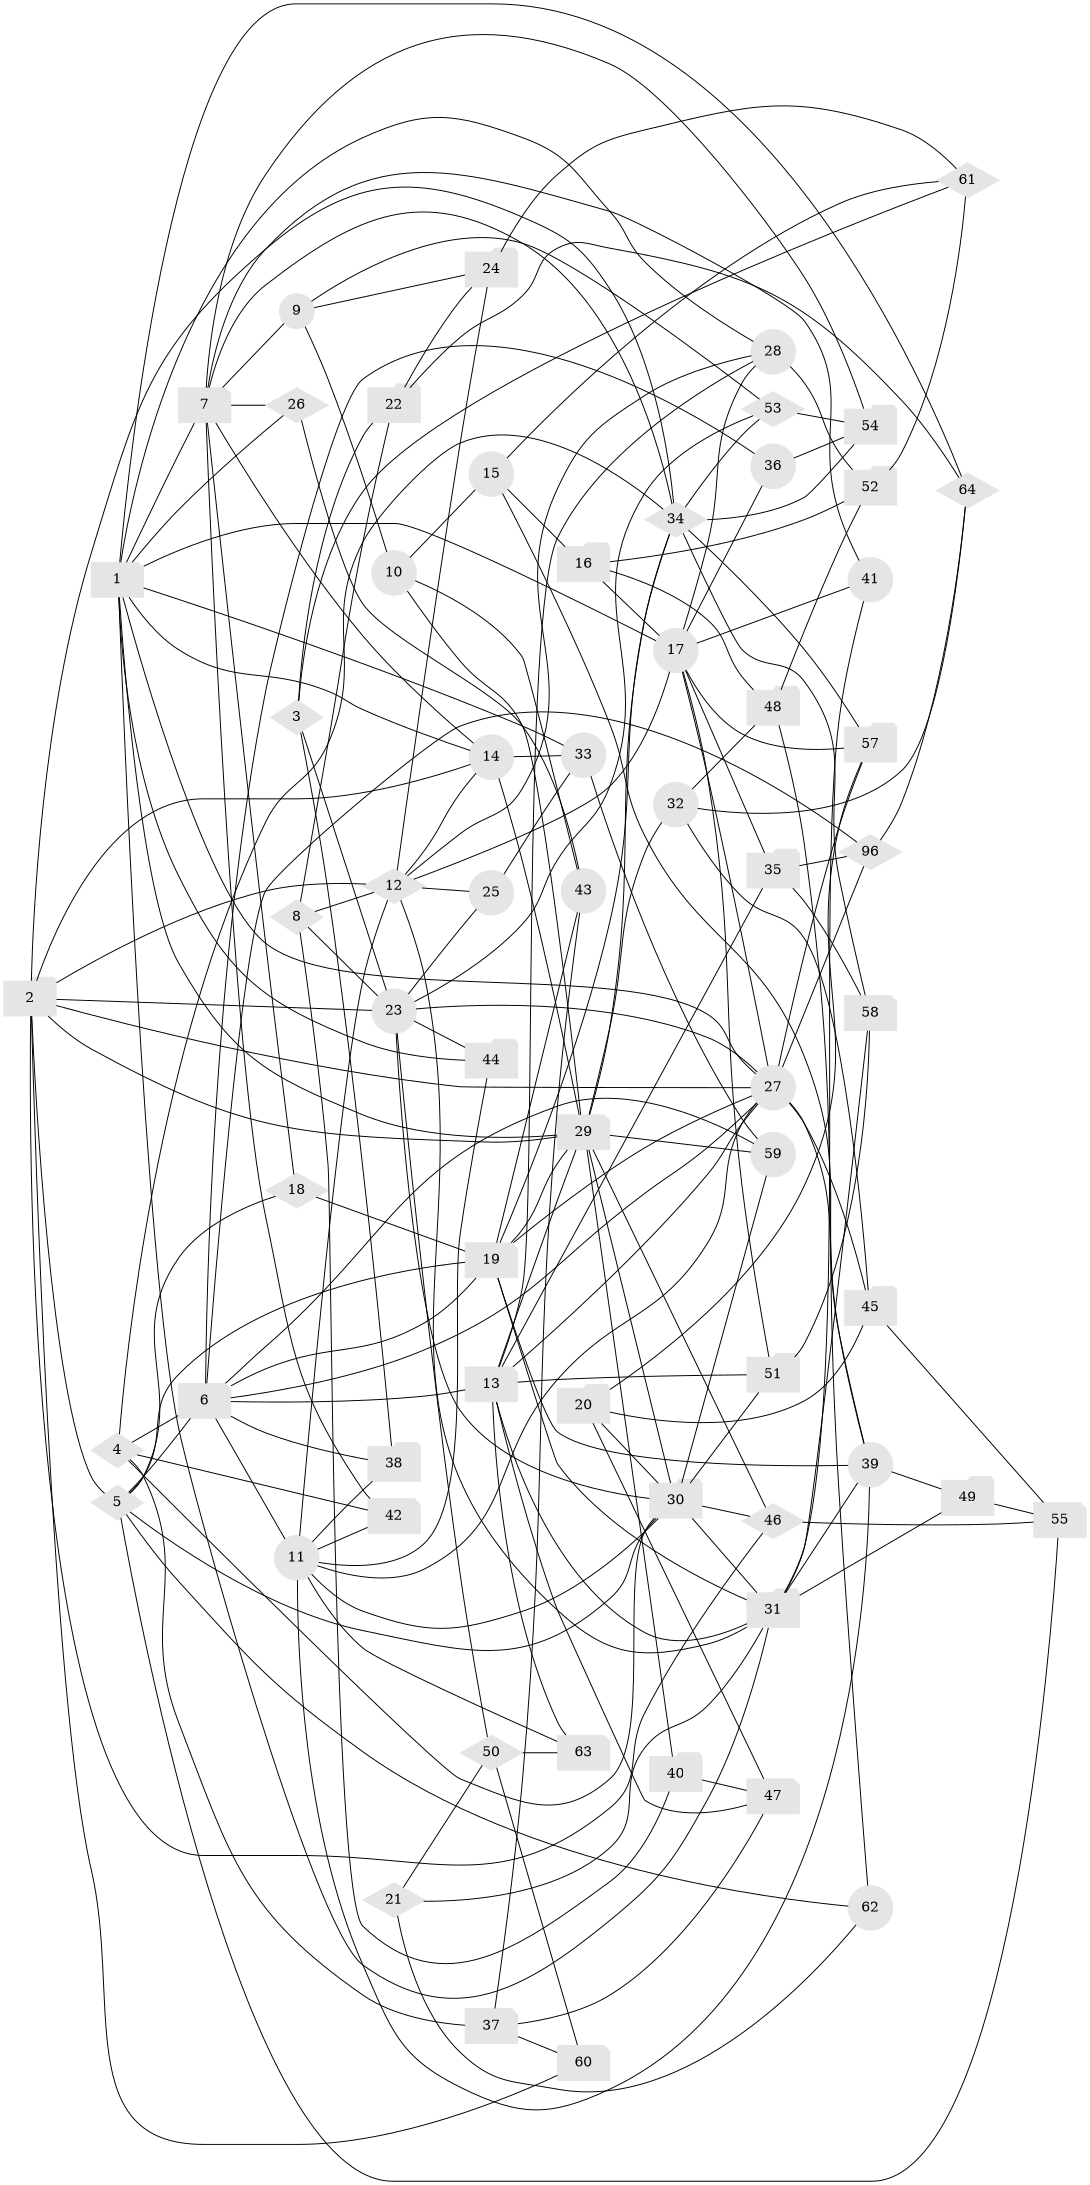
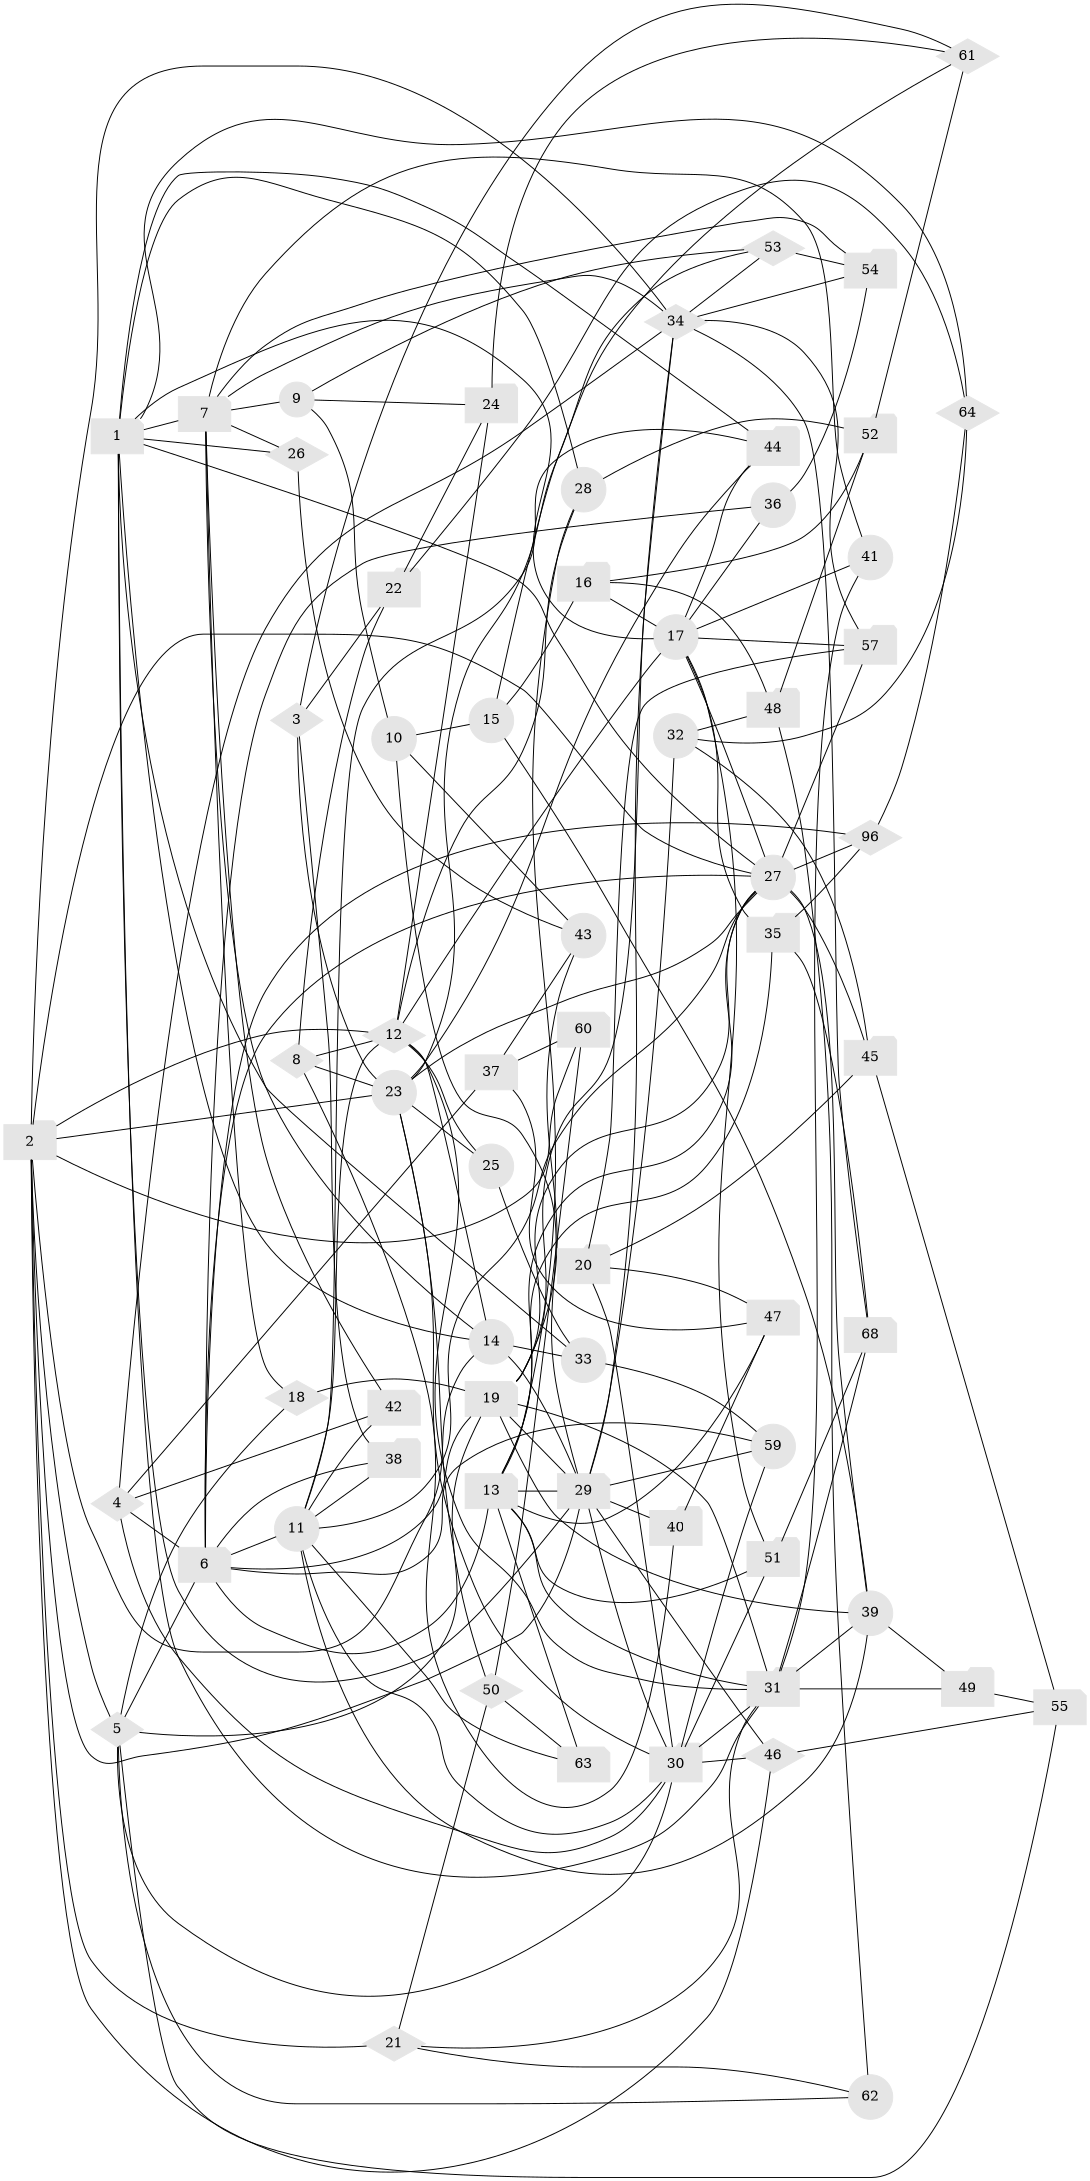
edge "28" -- "17": now "44" -- "17"
node "58": label "58" -> "68"
edge "2" -- "21": added
